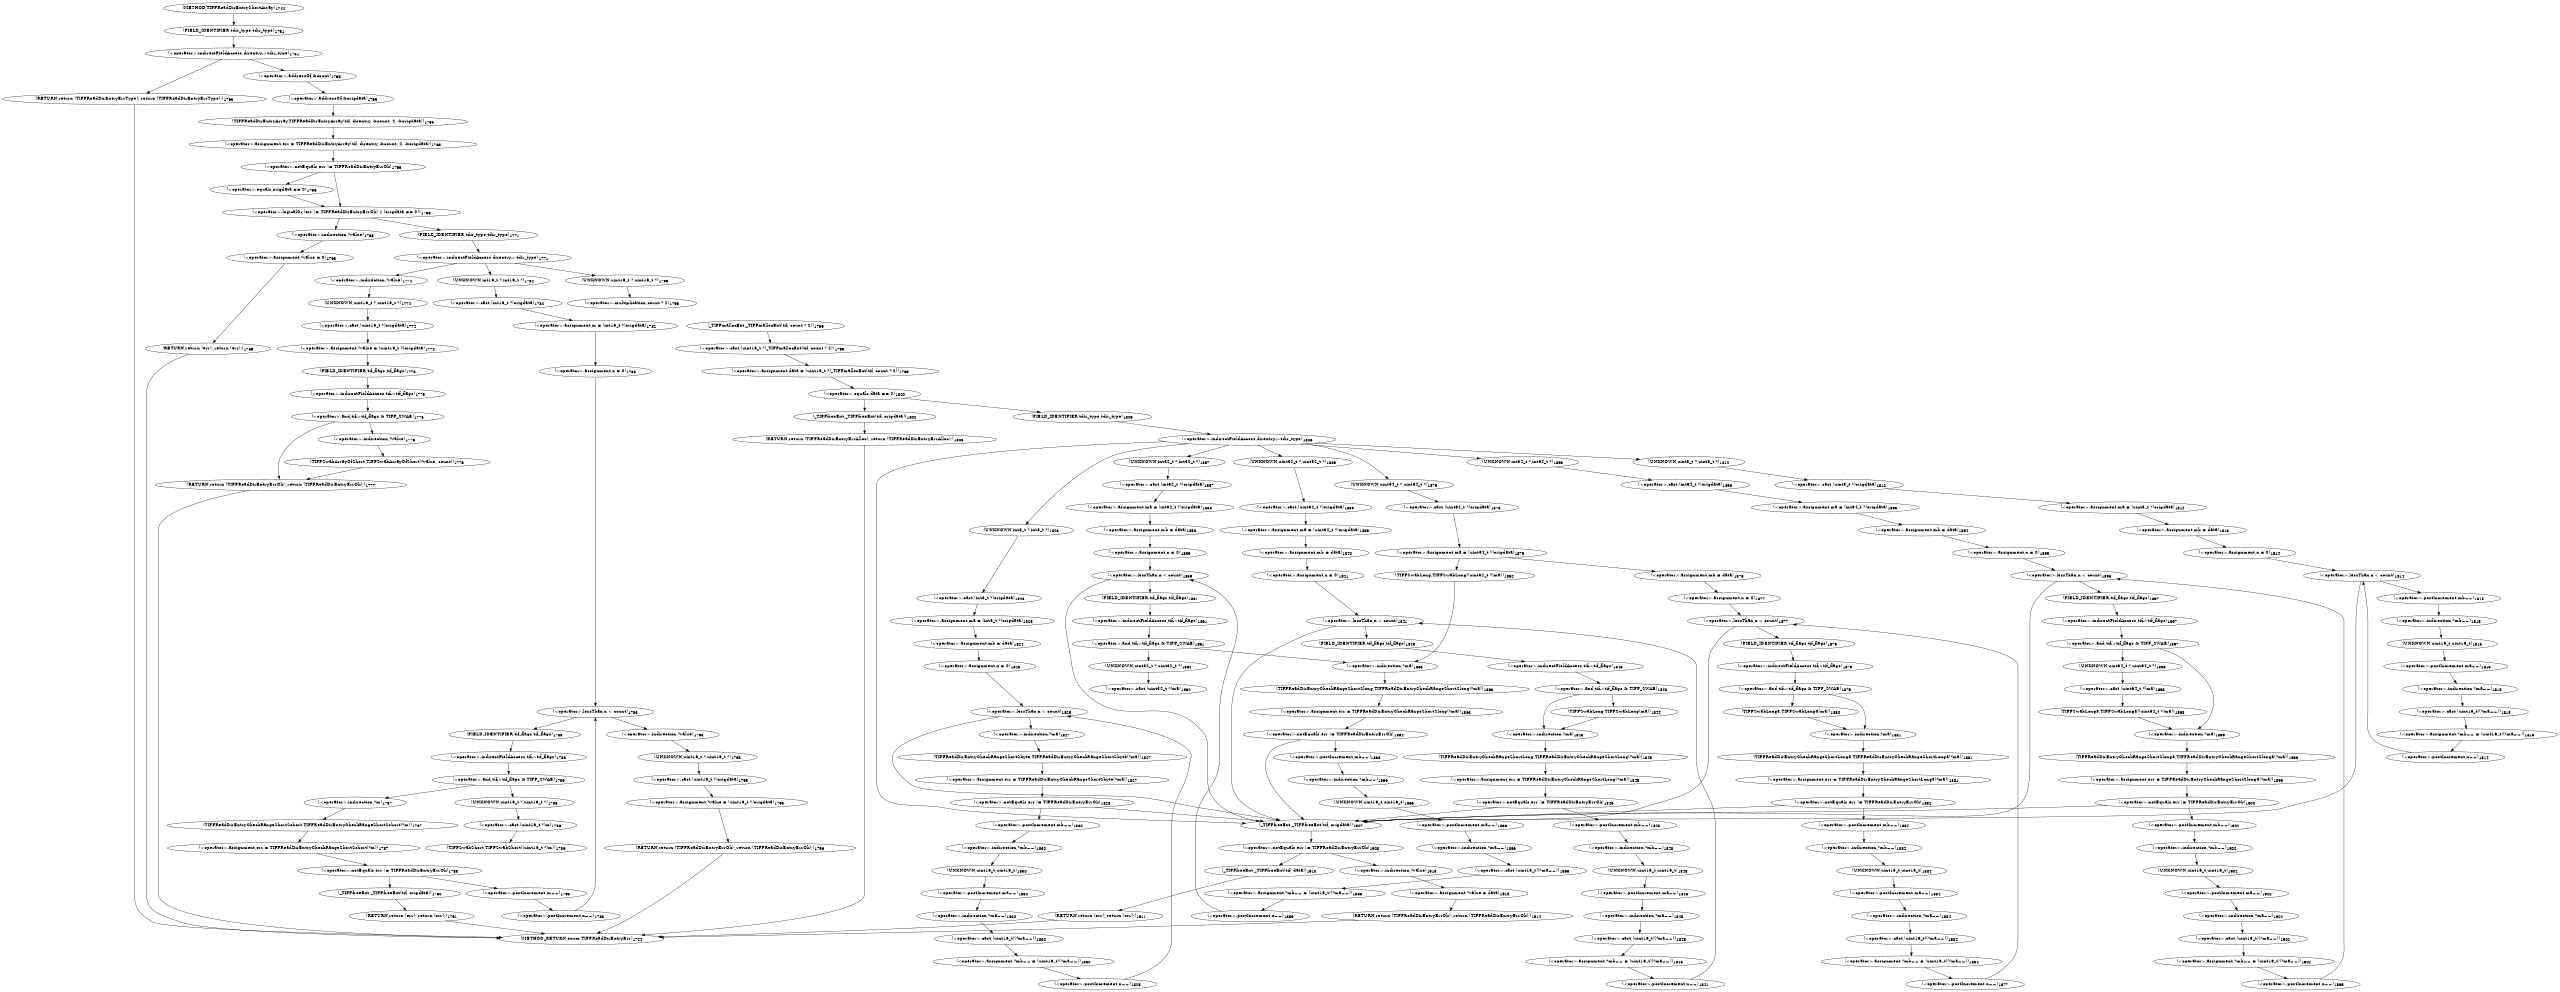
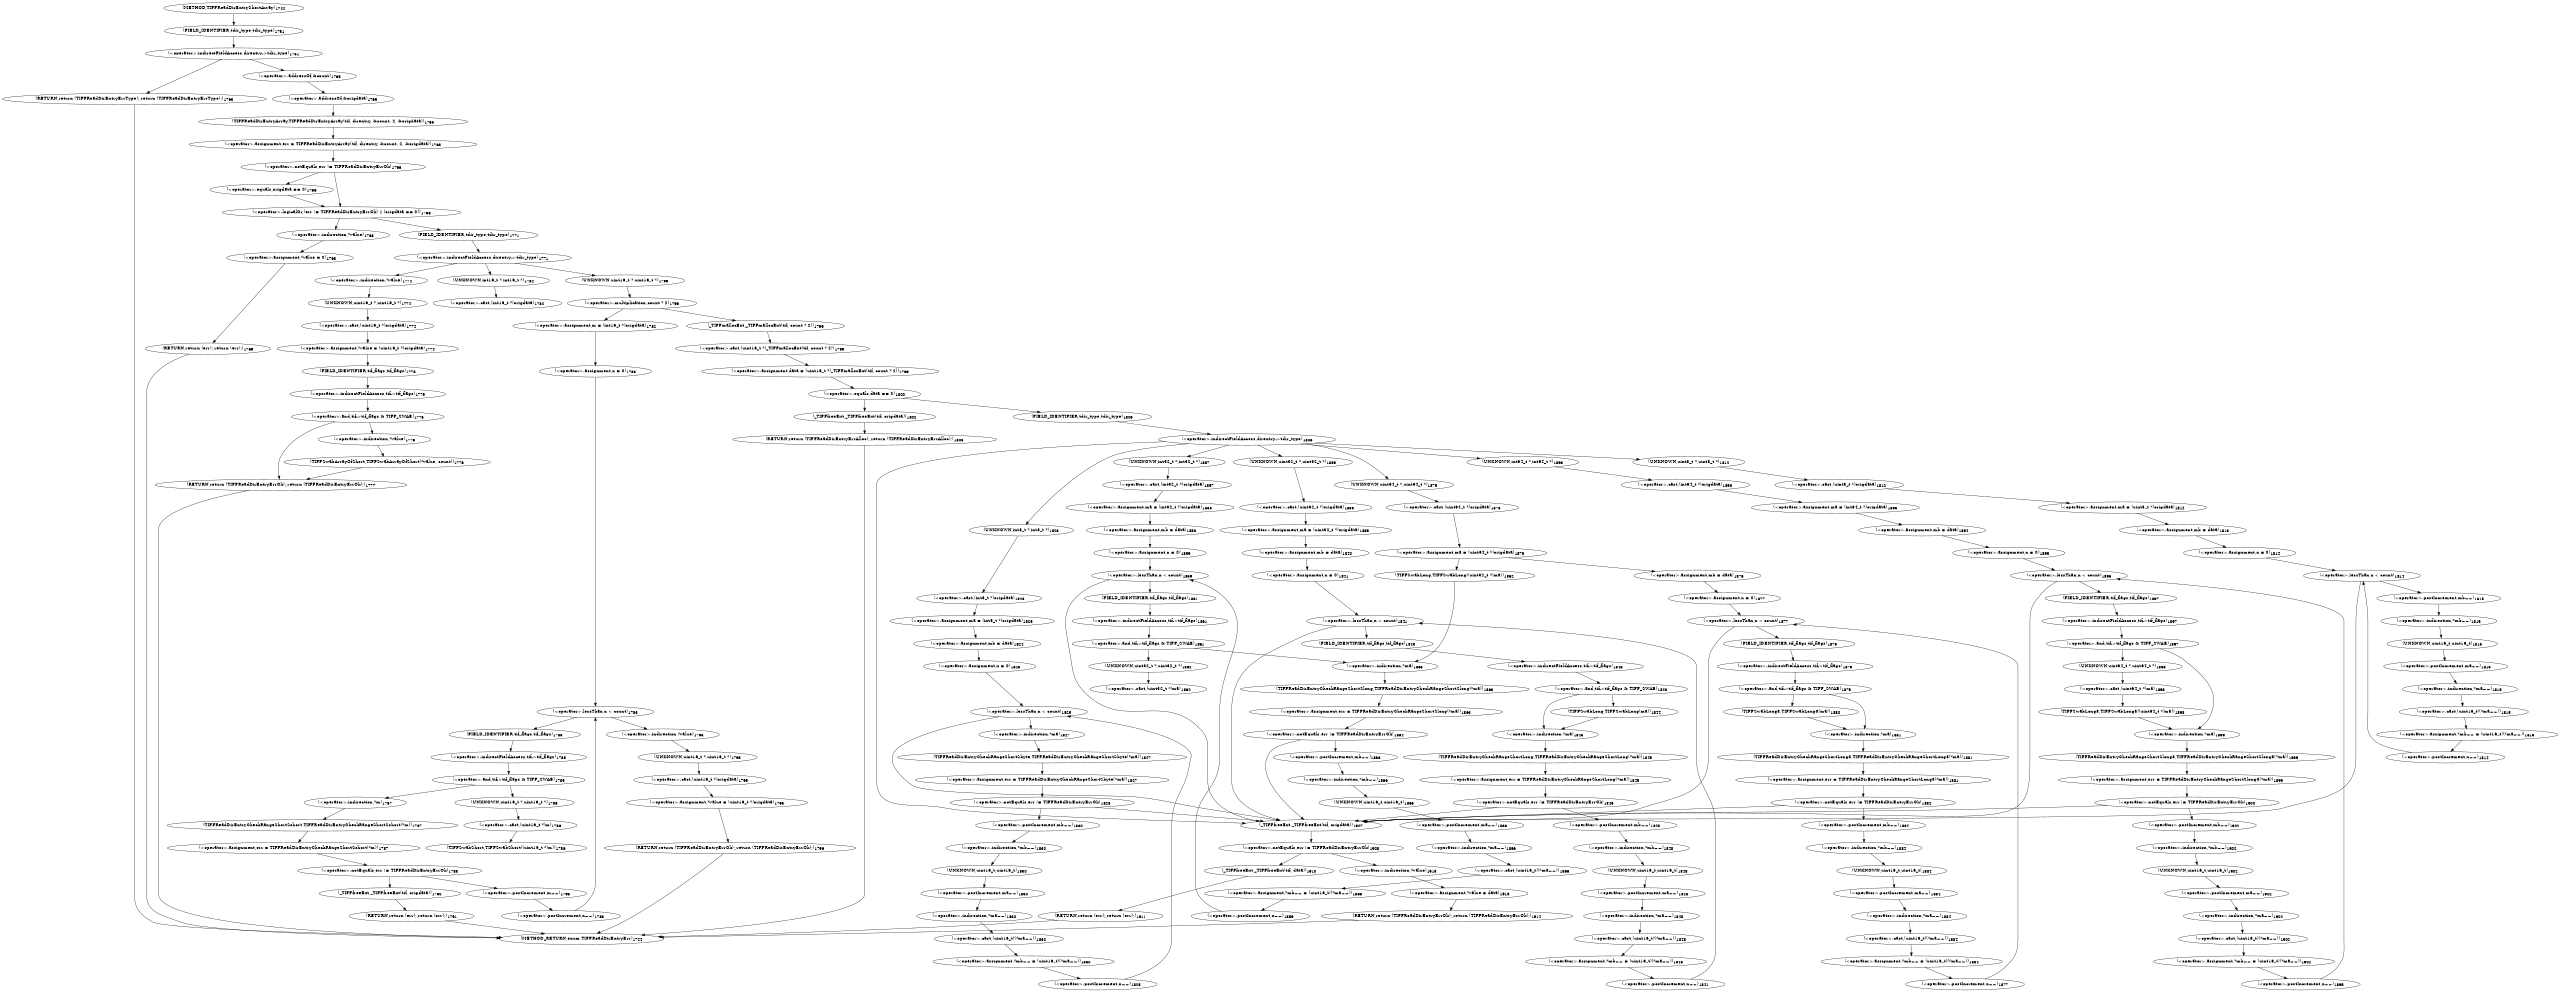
edge "(<operator>.cast,(int16_t *)origdata)" -> "(<operator>.assignment,m = (int16_t *)origdata)": now "(<operator>.multiplication,count * 2)" -> "(<operator>.assignment,m = (int16_t *)origdata)"
edge "(<operator>.multiplication,count * 2)" -> "(_TIFFmallocExt,_TIFFmallocExt(tif, count * 2))": added
